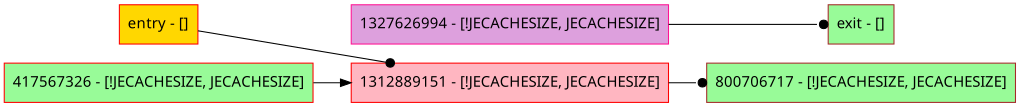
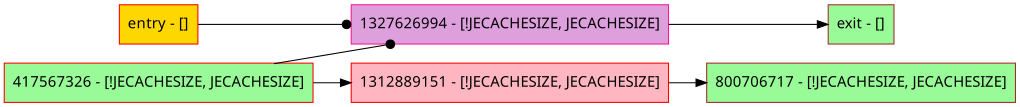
edge "1327626994 - [!JECACHESIZE, JECACHESIZE]" -> "exit - []": arrowhead dot -> normal
edge "entry - []" -> "1312889151 - [!JECACHESIZE, JECACHESIZE]": now "entry - []" -> "1327626994 - [!JECACHESIZE, JECACHESIZE]"
edge "417567326 - [!JECACHESIZE, JECACHESIZE]" -> "1327626994 - [!JECACHESIZE, JECACHESIZE]": added
edge "1312889151 - [!JECACHESIZE, JECACHESIZE]" -> "800706717 - [!JECACHESIZE, JECACHESIZE]": arrowhead dot -> normal
